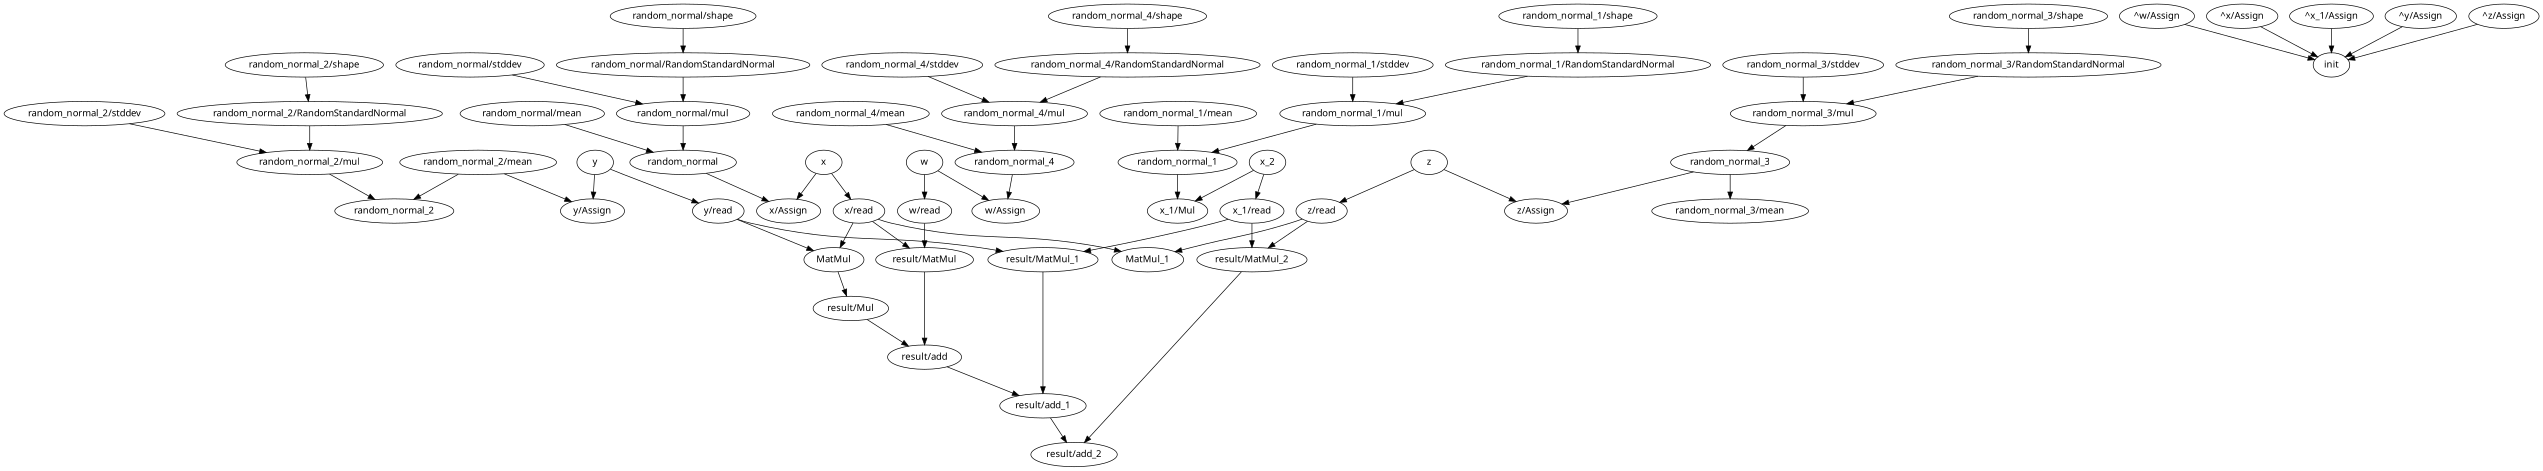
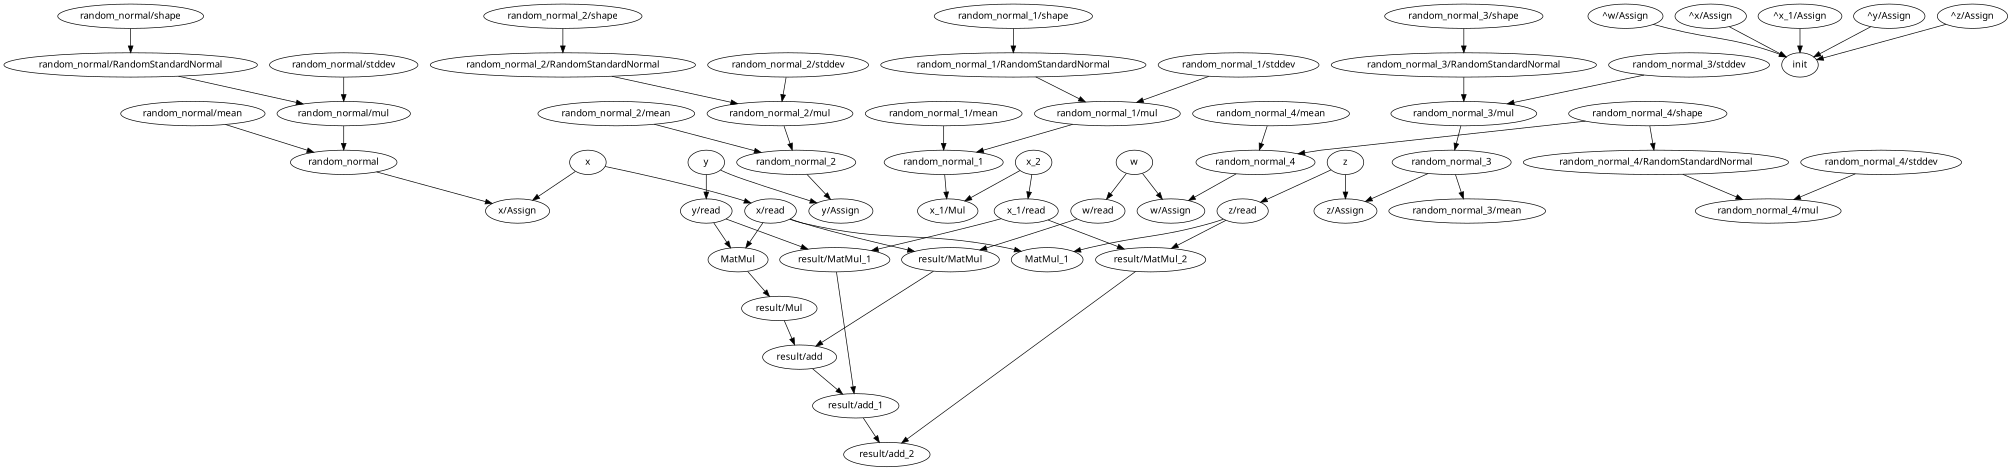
edge "random_normal_4/mul" -> "random_normal_4": now "random_normal_4/shape" -> "random_normal_4"
edge "random_normal_2/mean" -> "y/Assign": now "random_normal_2" -> "y/Assign"
